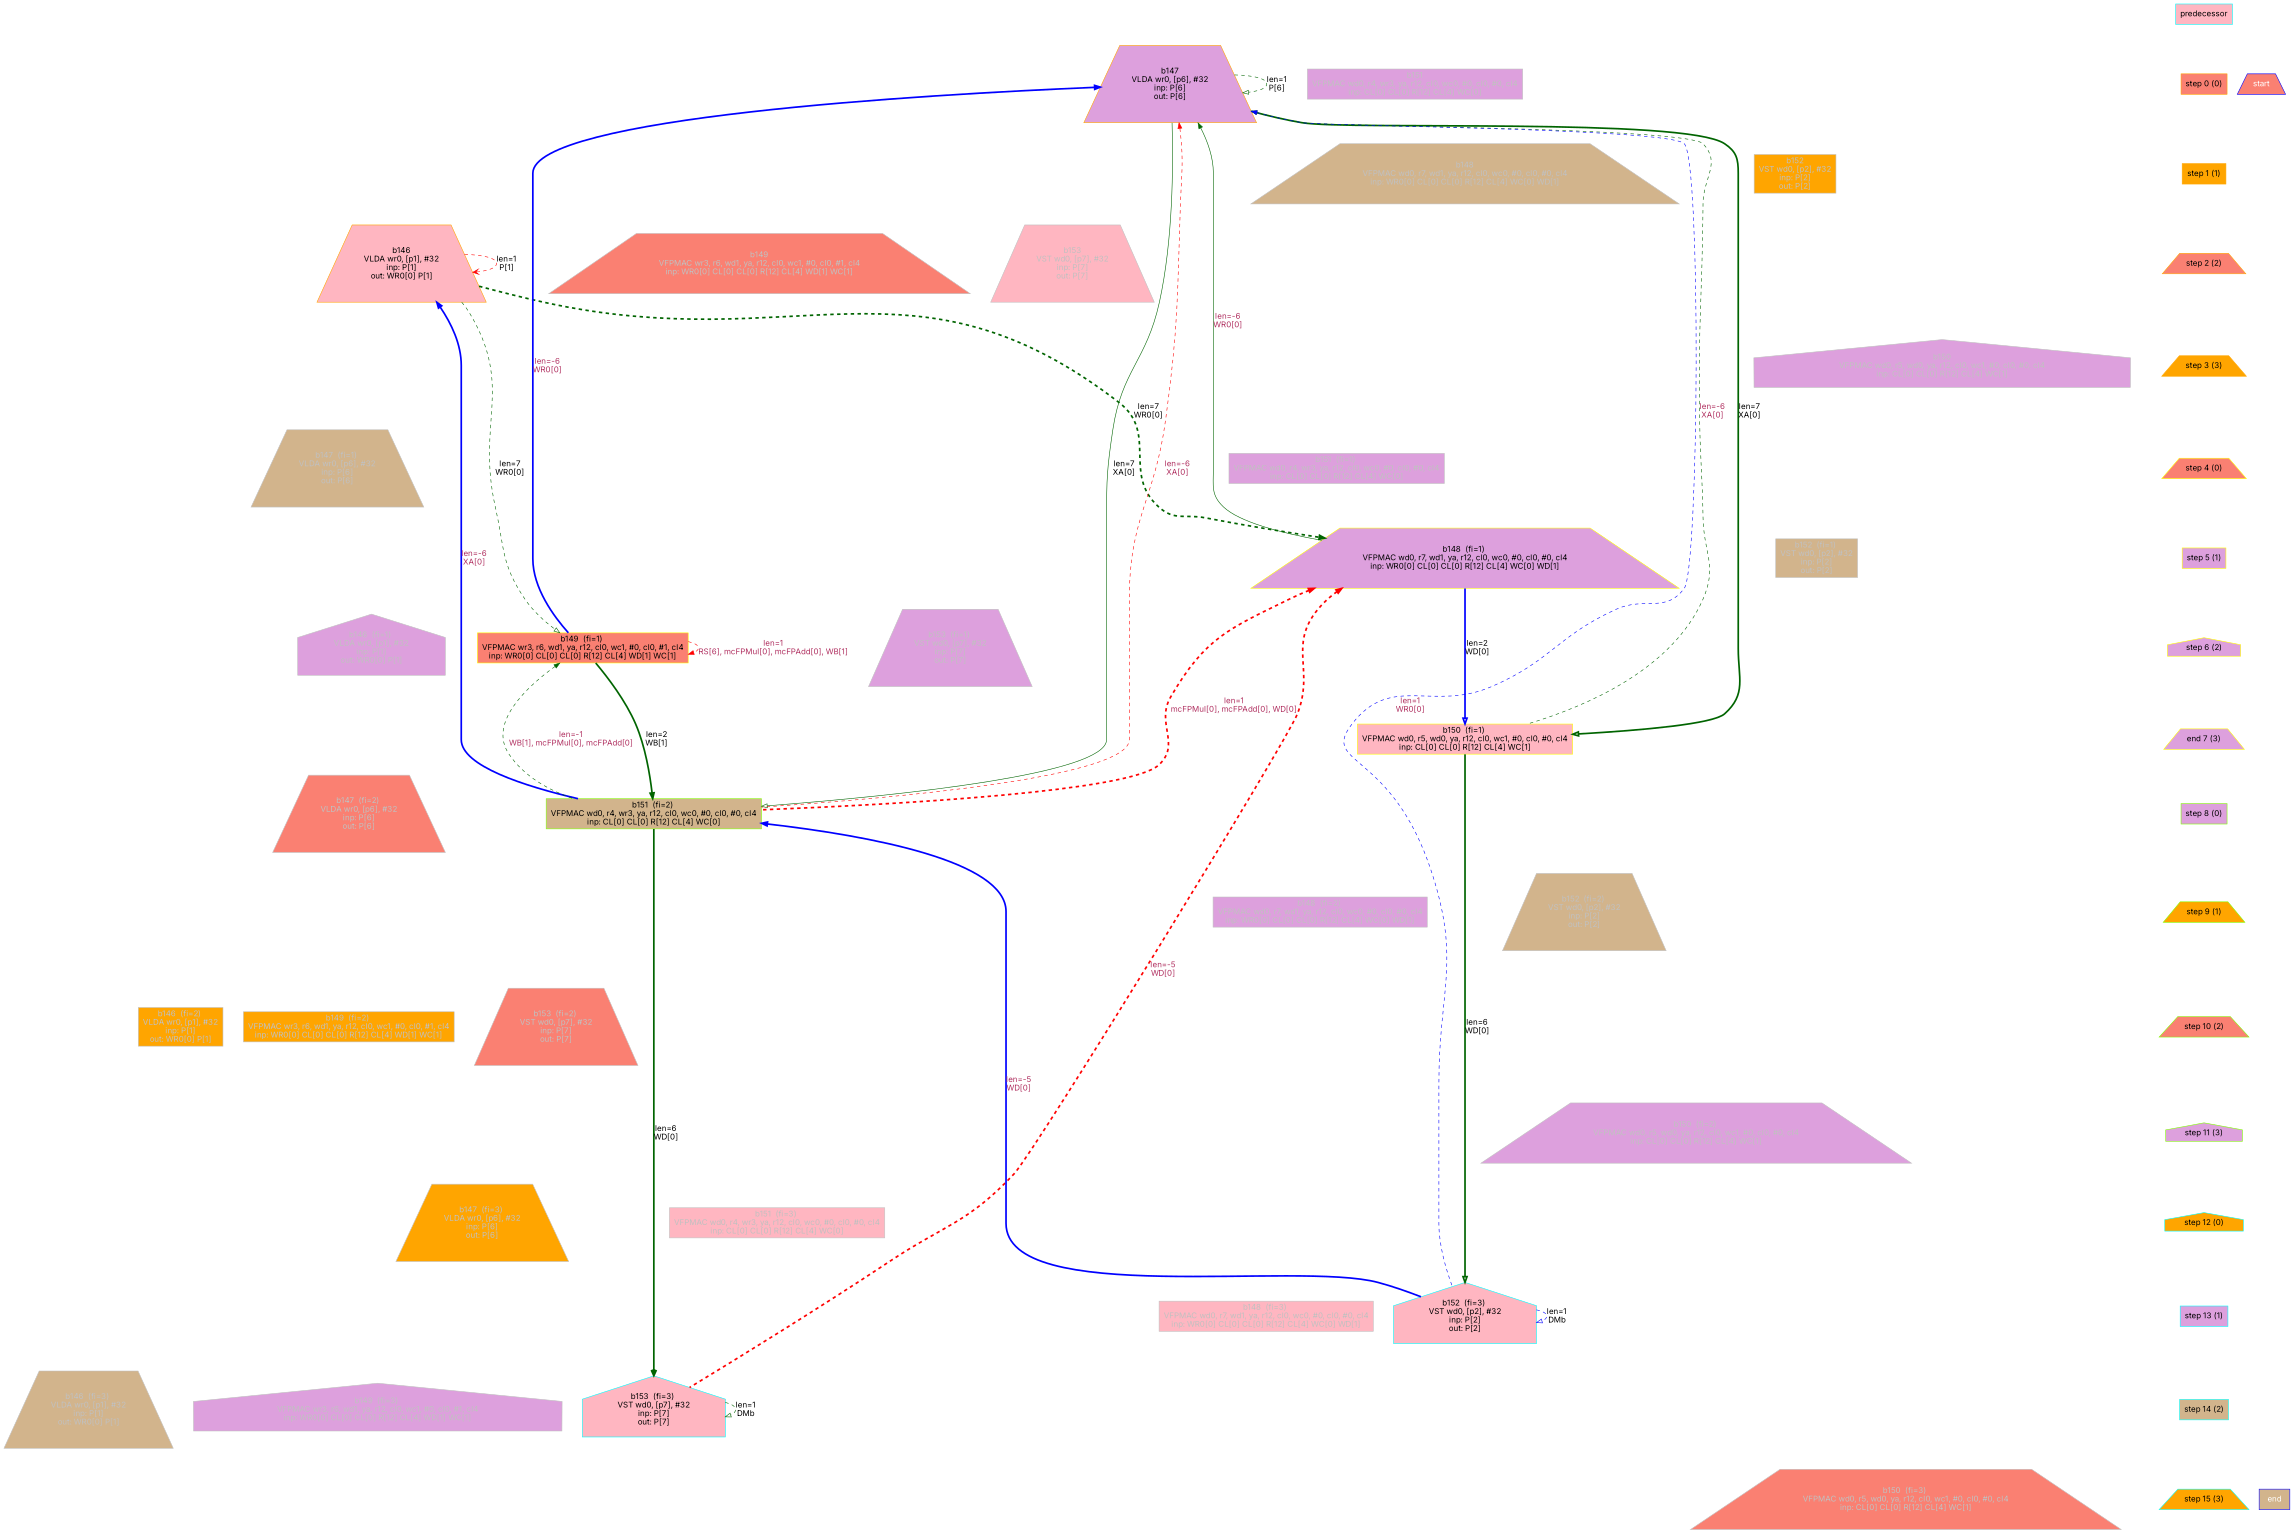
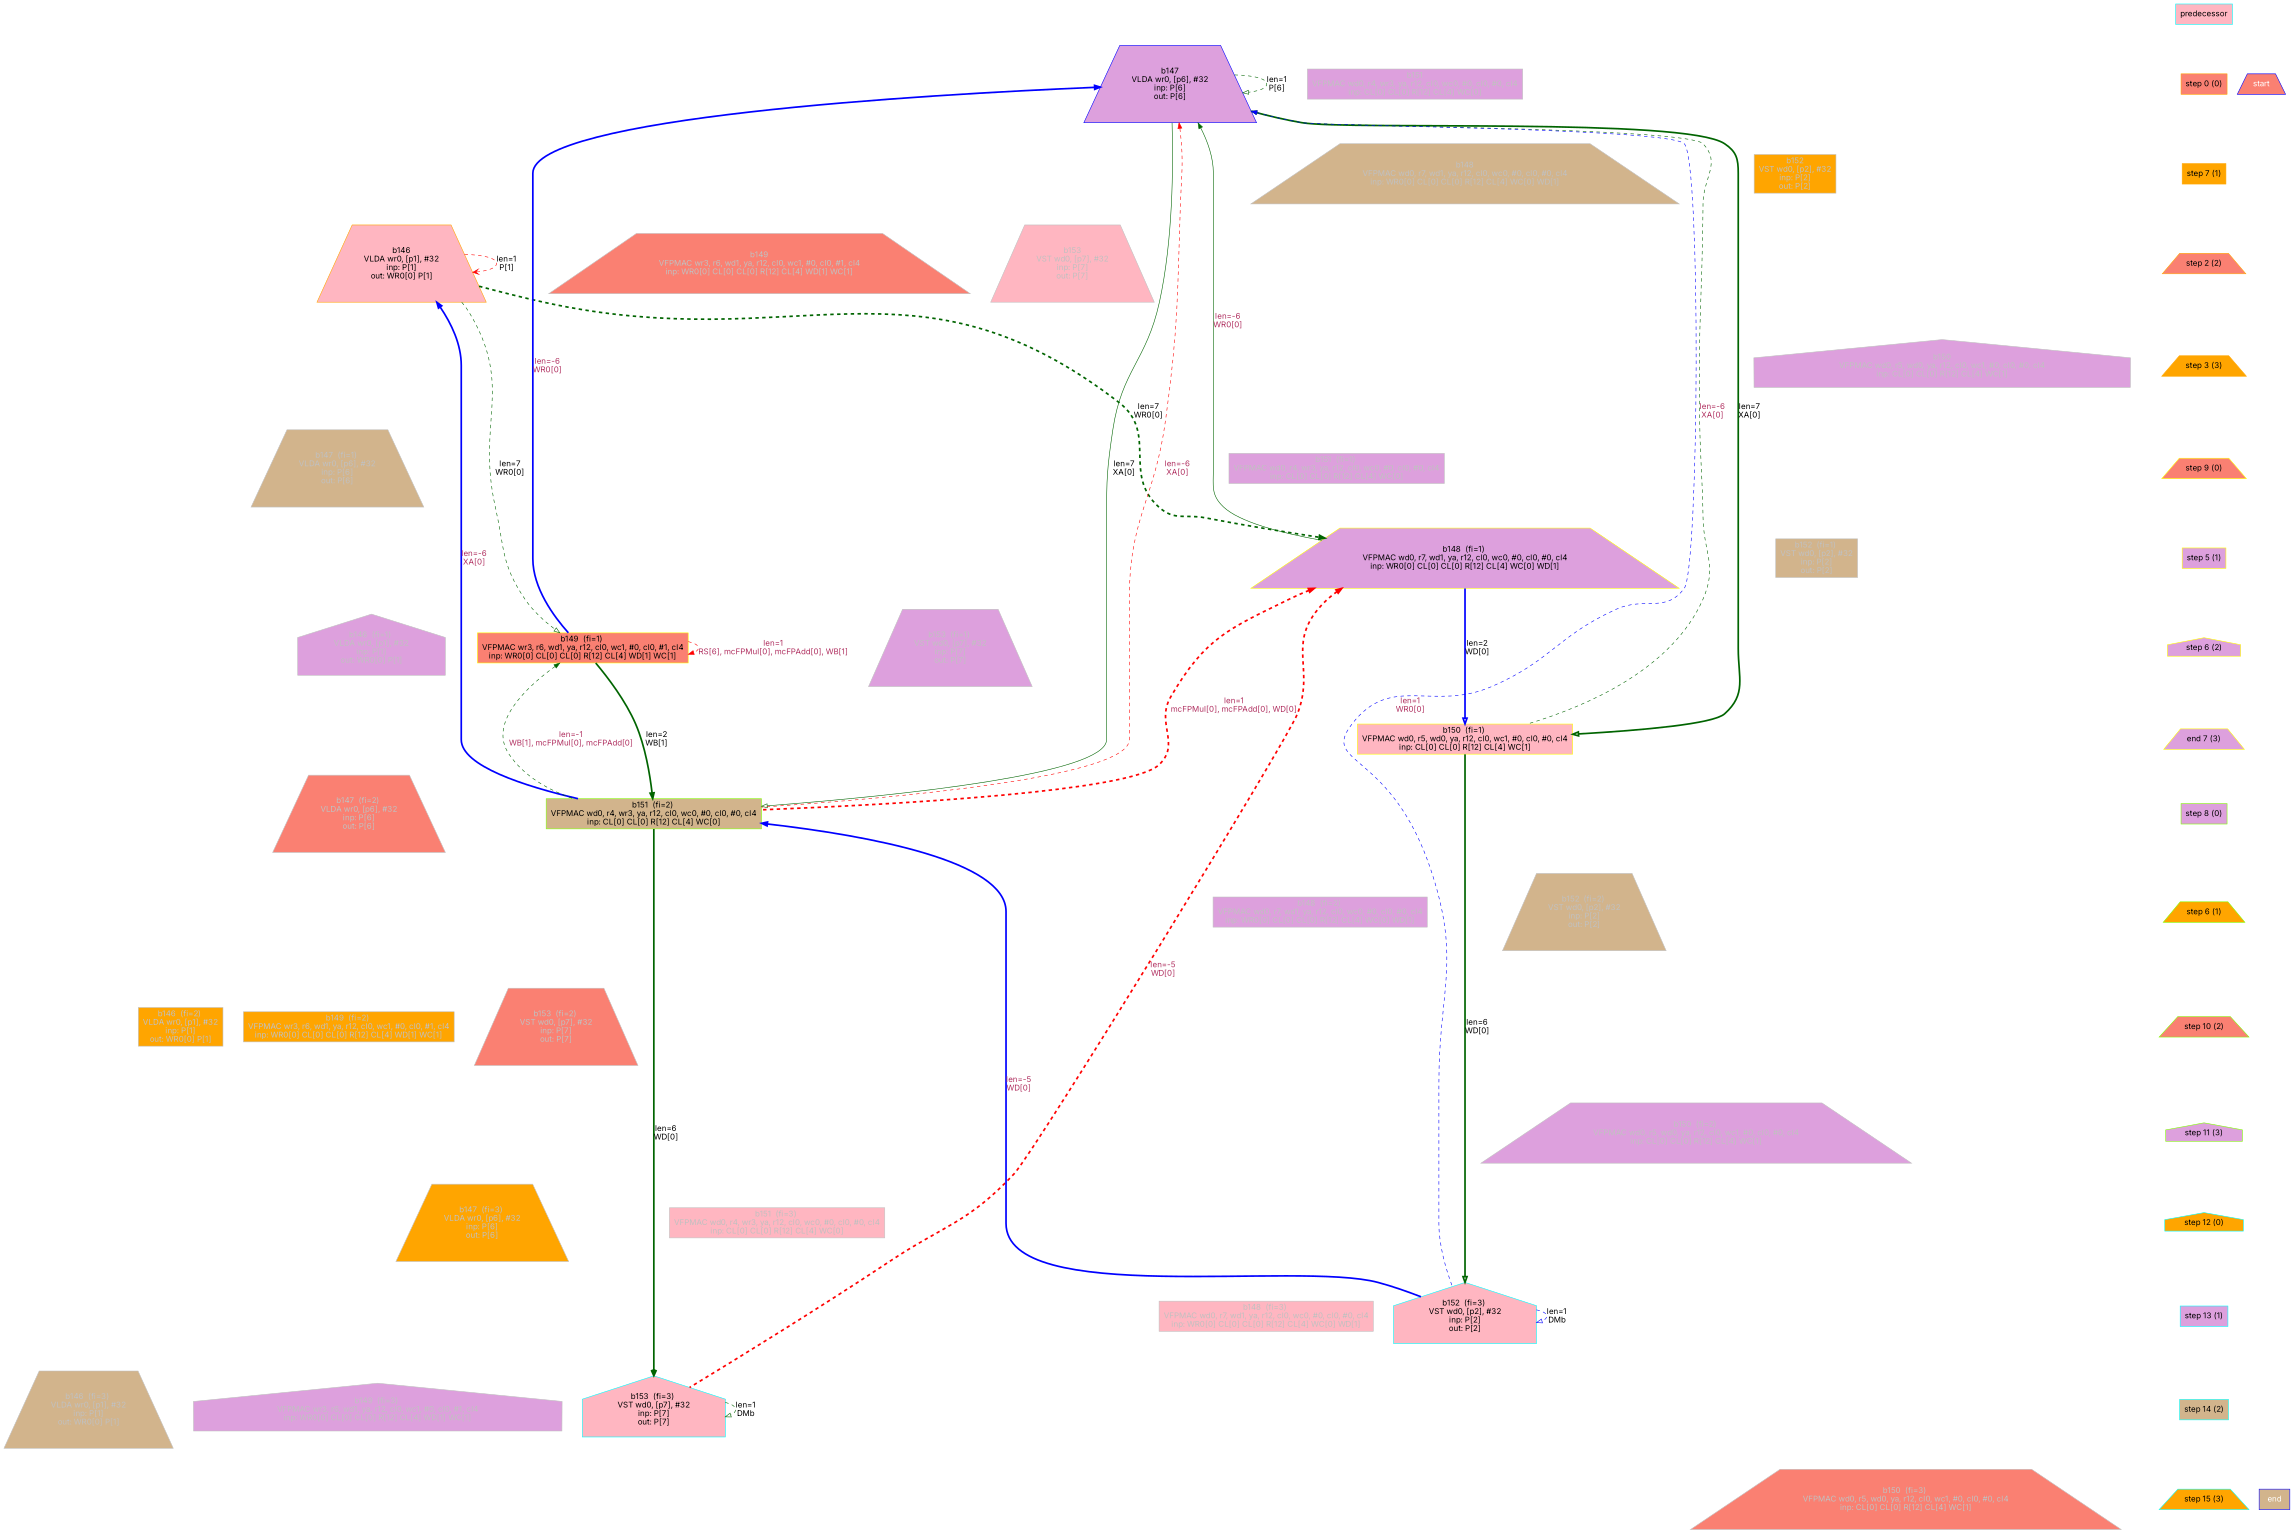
node "b147 VLDA wr0, [p6], #32 inp: P[6] out: P[6]": color orange -> blue
node "step 1 (1)": label "step 1 (1)" -> "step 7 (1)"
node "step 4 (0)": label "step 4 (0)" -> "step 9 (0)"
node "step 9 (1)": label "step 9 (1)" -> "step 6 (1)"
